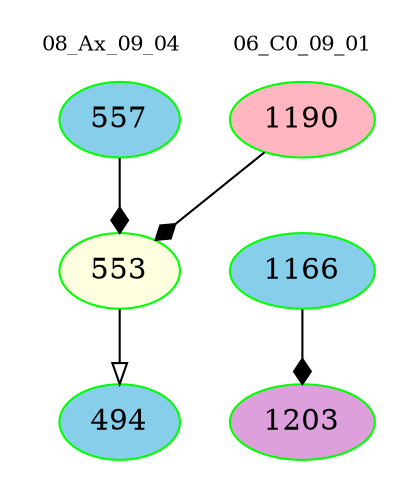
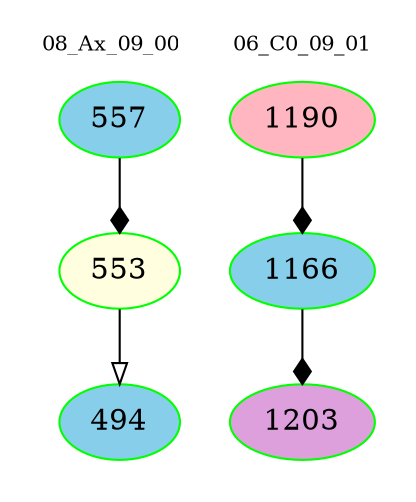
cluster "08_Ax_09_04": label "08_Ax_09_04" -> "08_Ax_09_00"
edge "1190" -> "553": now "1190" -> "1166"
